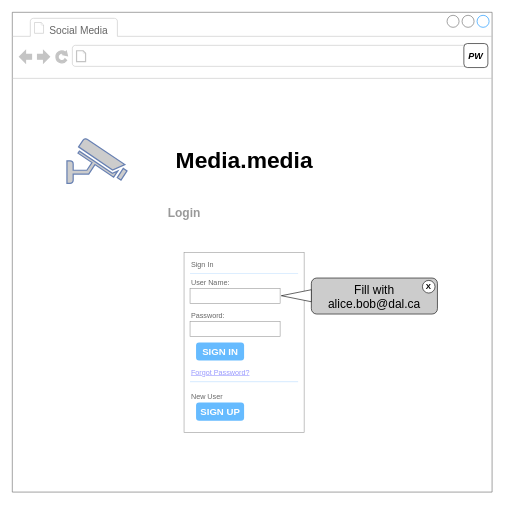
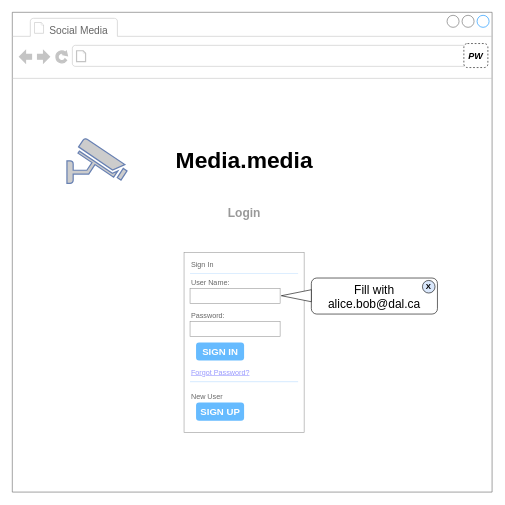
node "PW": style solid -> dashed
node "Login": moved (184, 213) -> (244, 213)
node "X": fillcolor #ffffff -> #dae8fc
node "Fill with alice.bob@dal.ca": fillcolor #cccccc -> #ffffff
